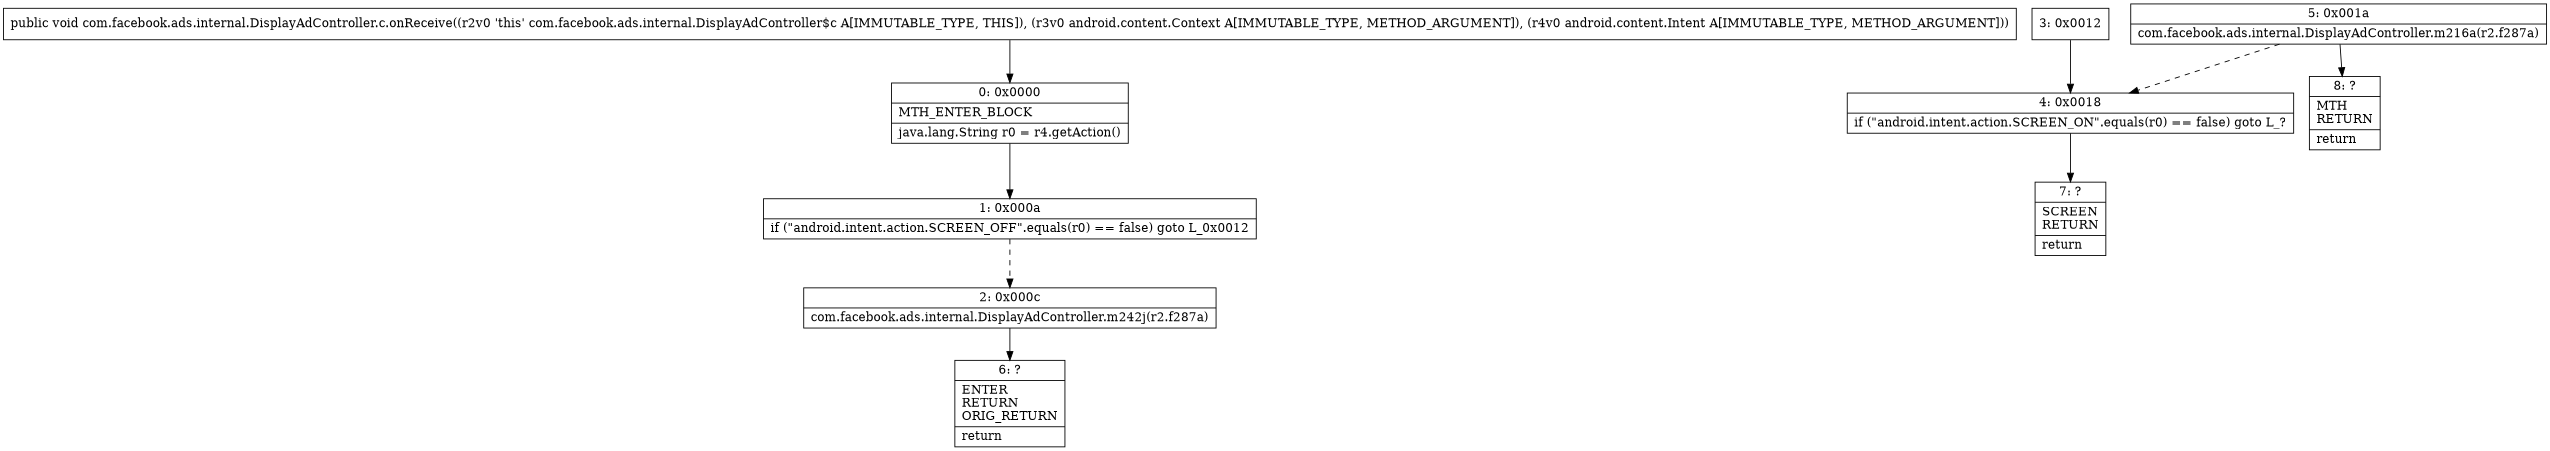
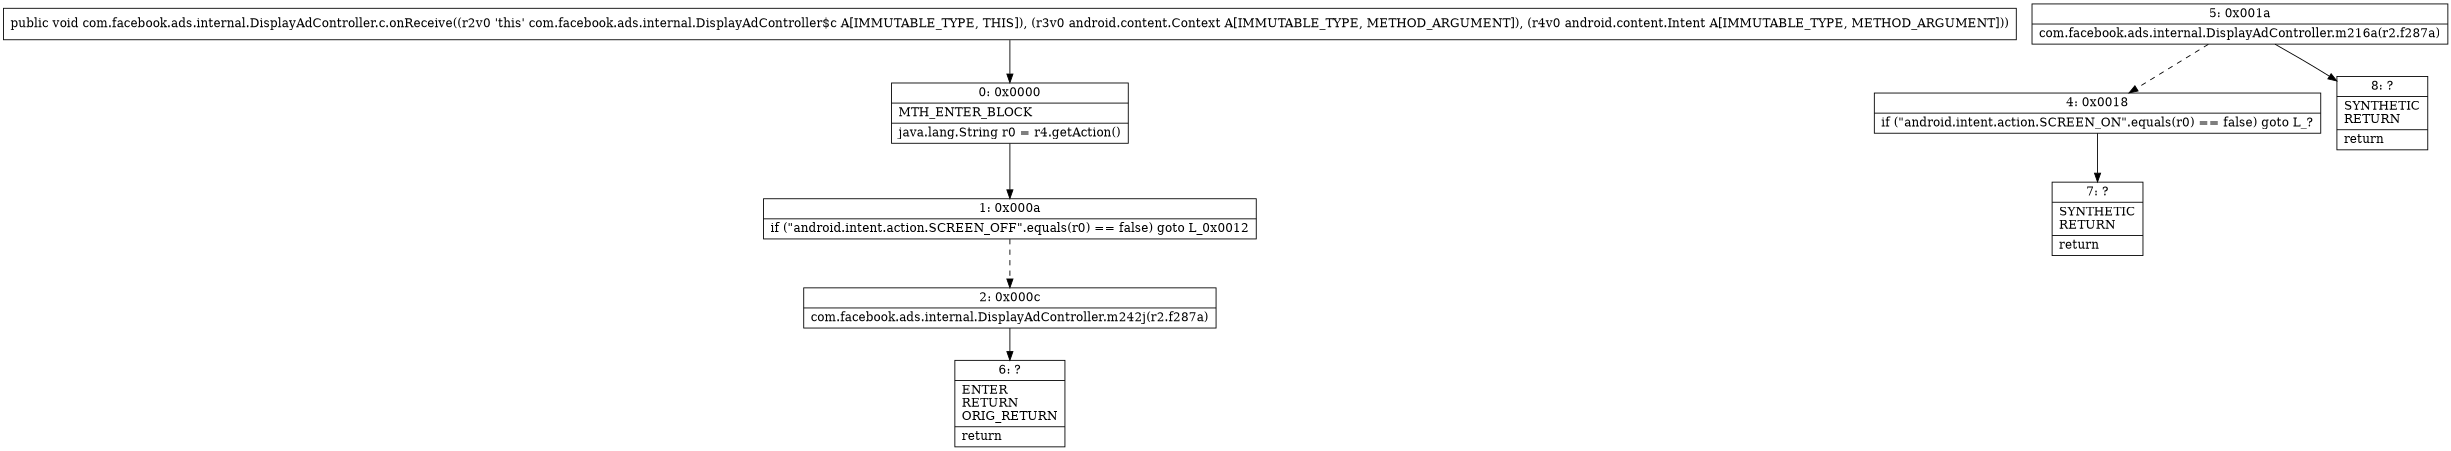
node "3: 0x0012": removed
node "8: ?": text "MTH" -> "SYNTHETIC"
node "7: ?": text "SCREEN" -> "SYNTHETIC"
